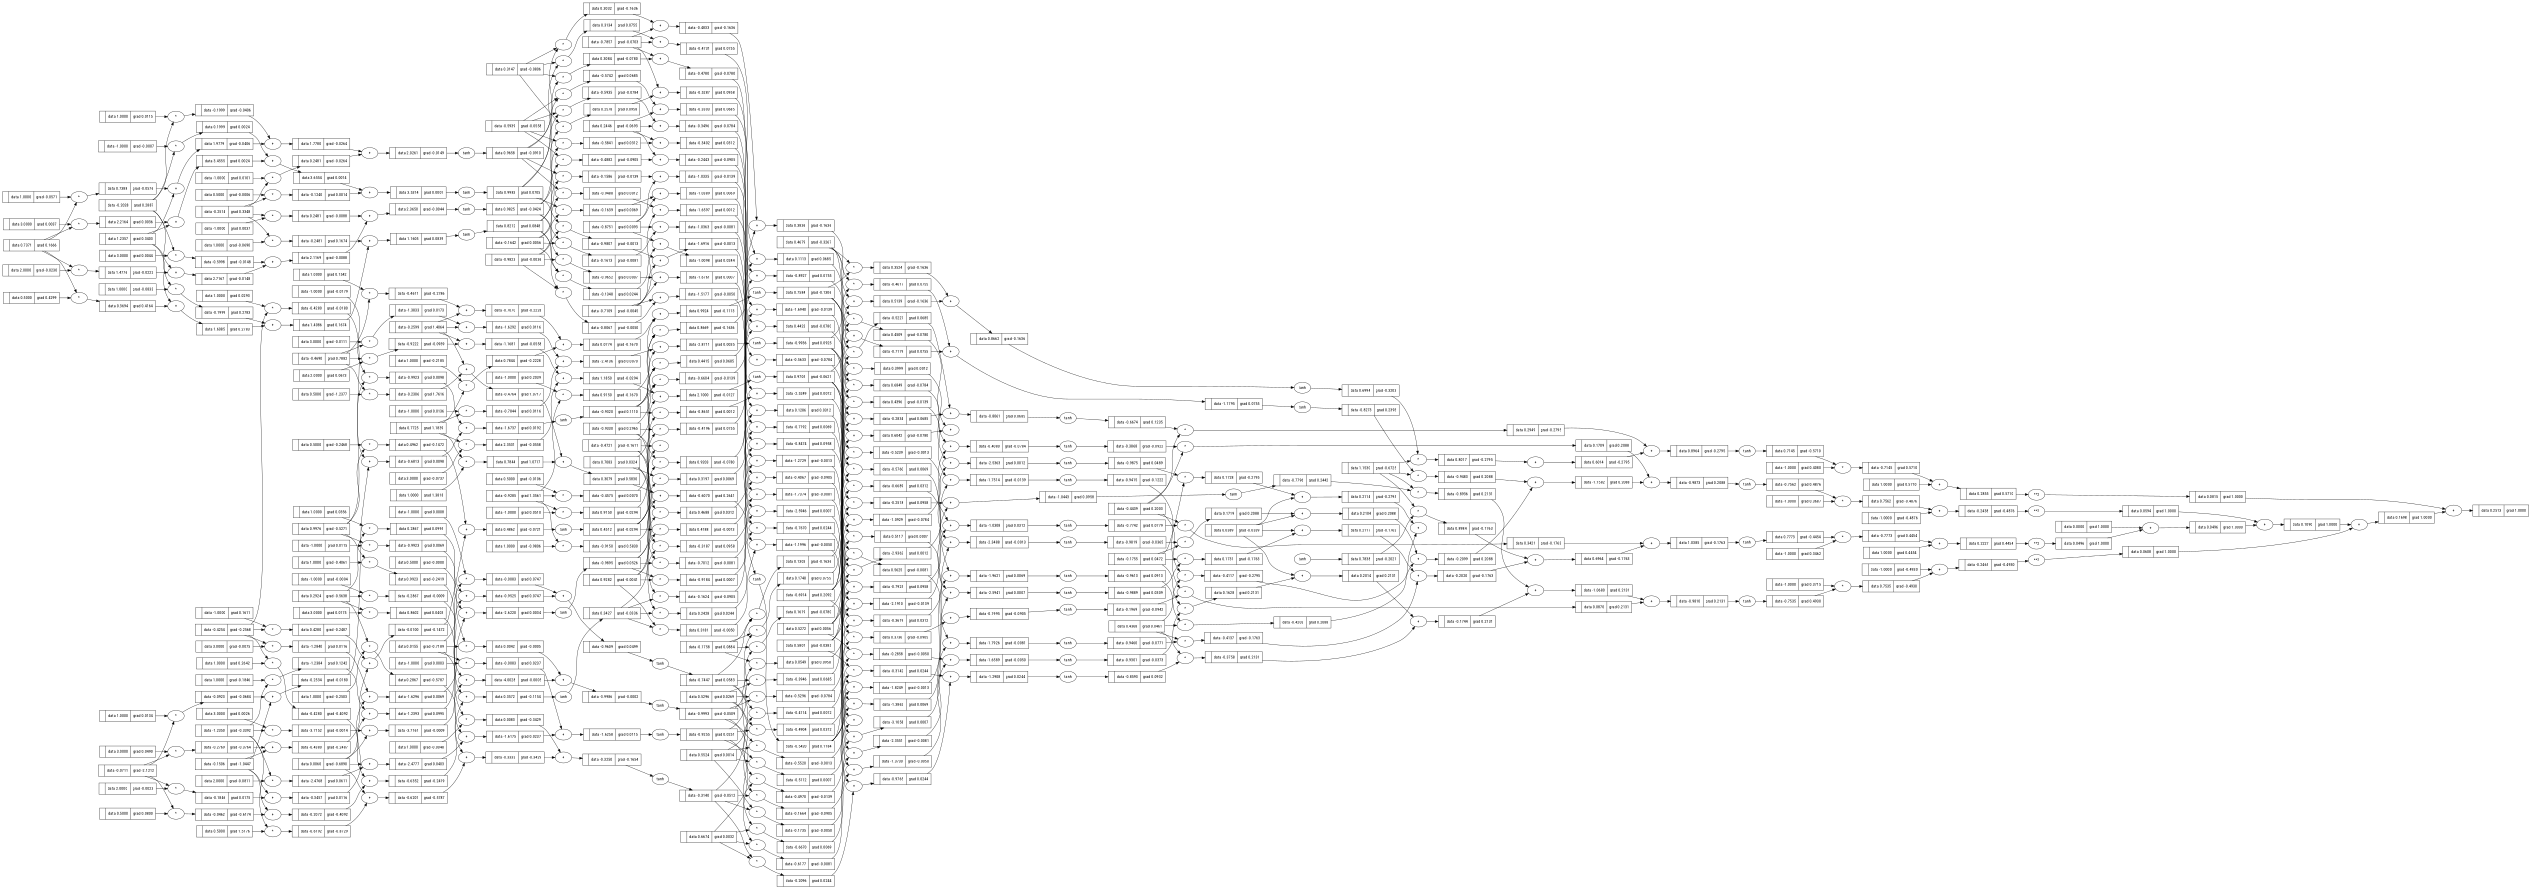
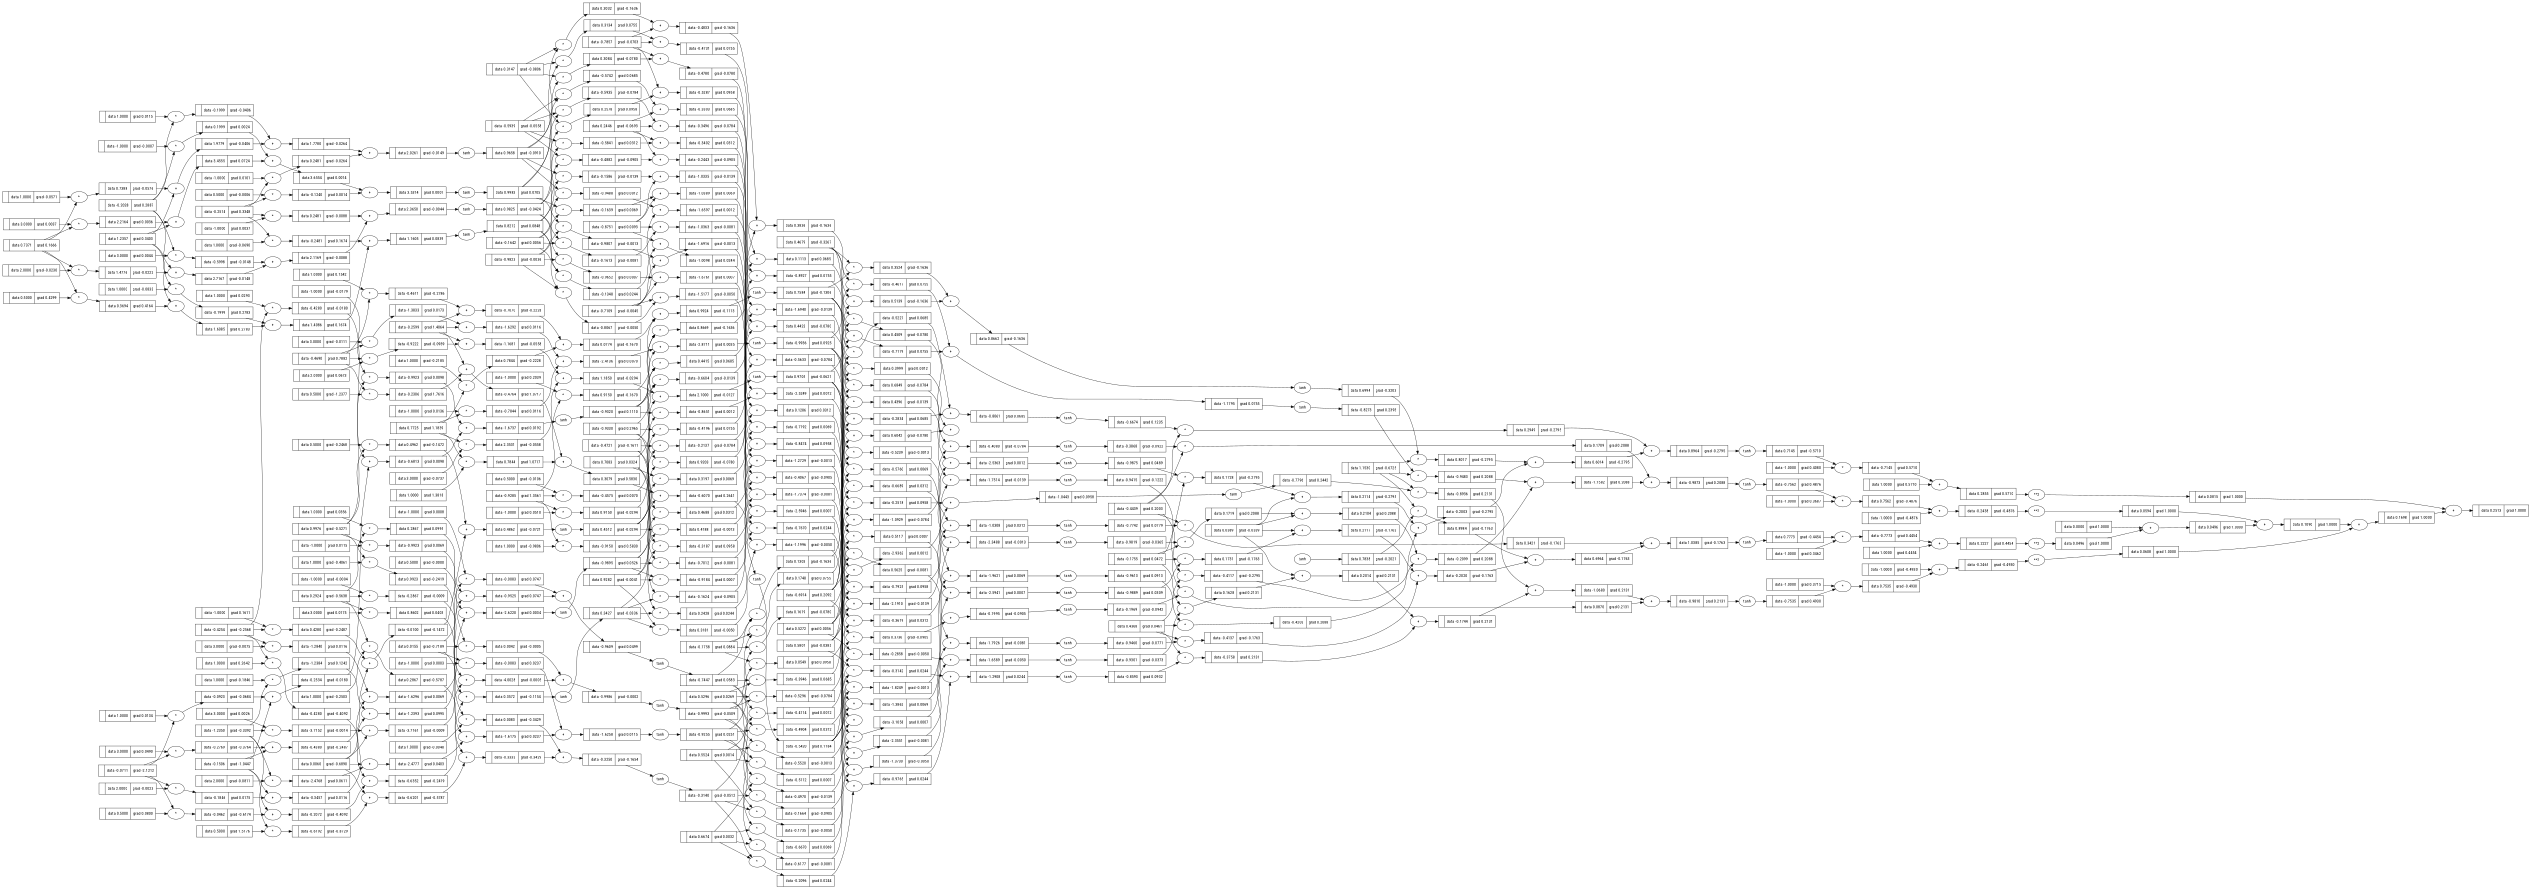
node "data 3.4555": text "grad 0.0024" -> "grad 0.0724"
node "data -0.2137": added
node "data -0.2003": added
